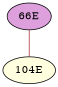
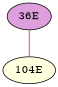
node "66E": label "66E" -> "36E"
